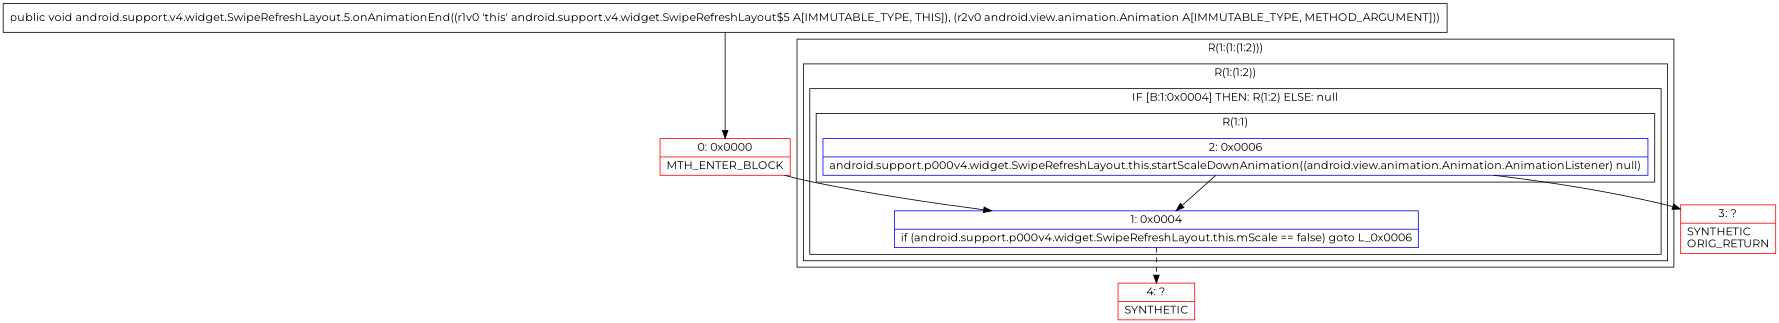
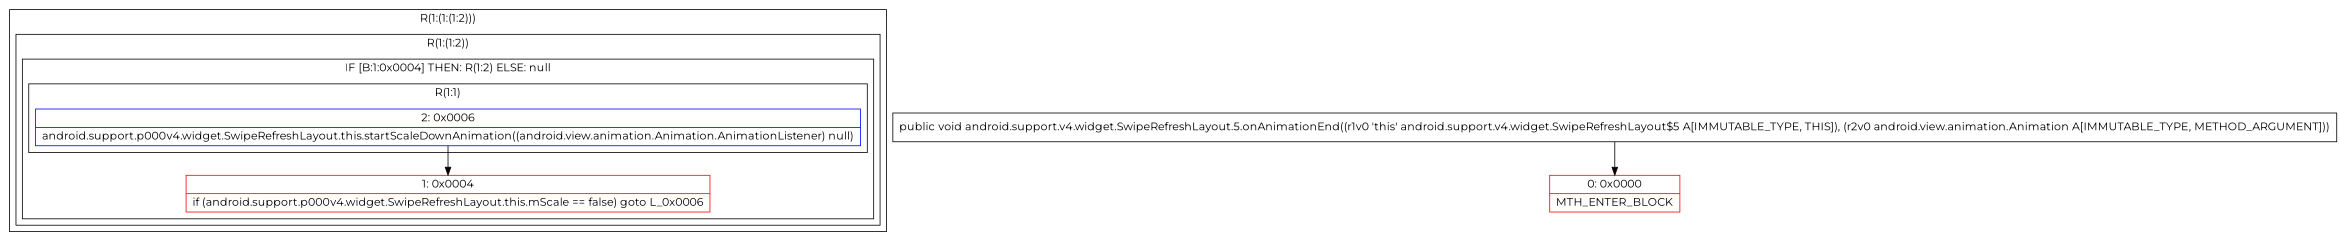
edge "0: 0x0000" -> "1: 0x0004": removed
node "1: 0x0004": color blue -> red
node "3: ?": removed
node "4: ?": removed
